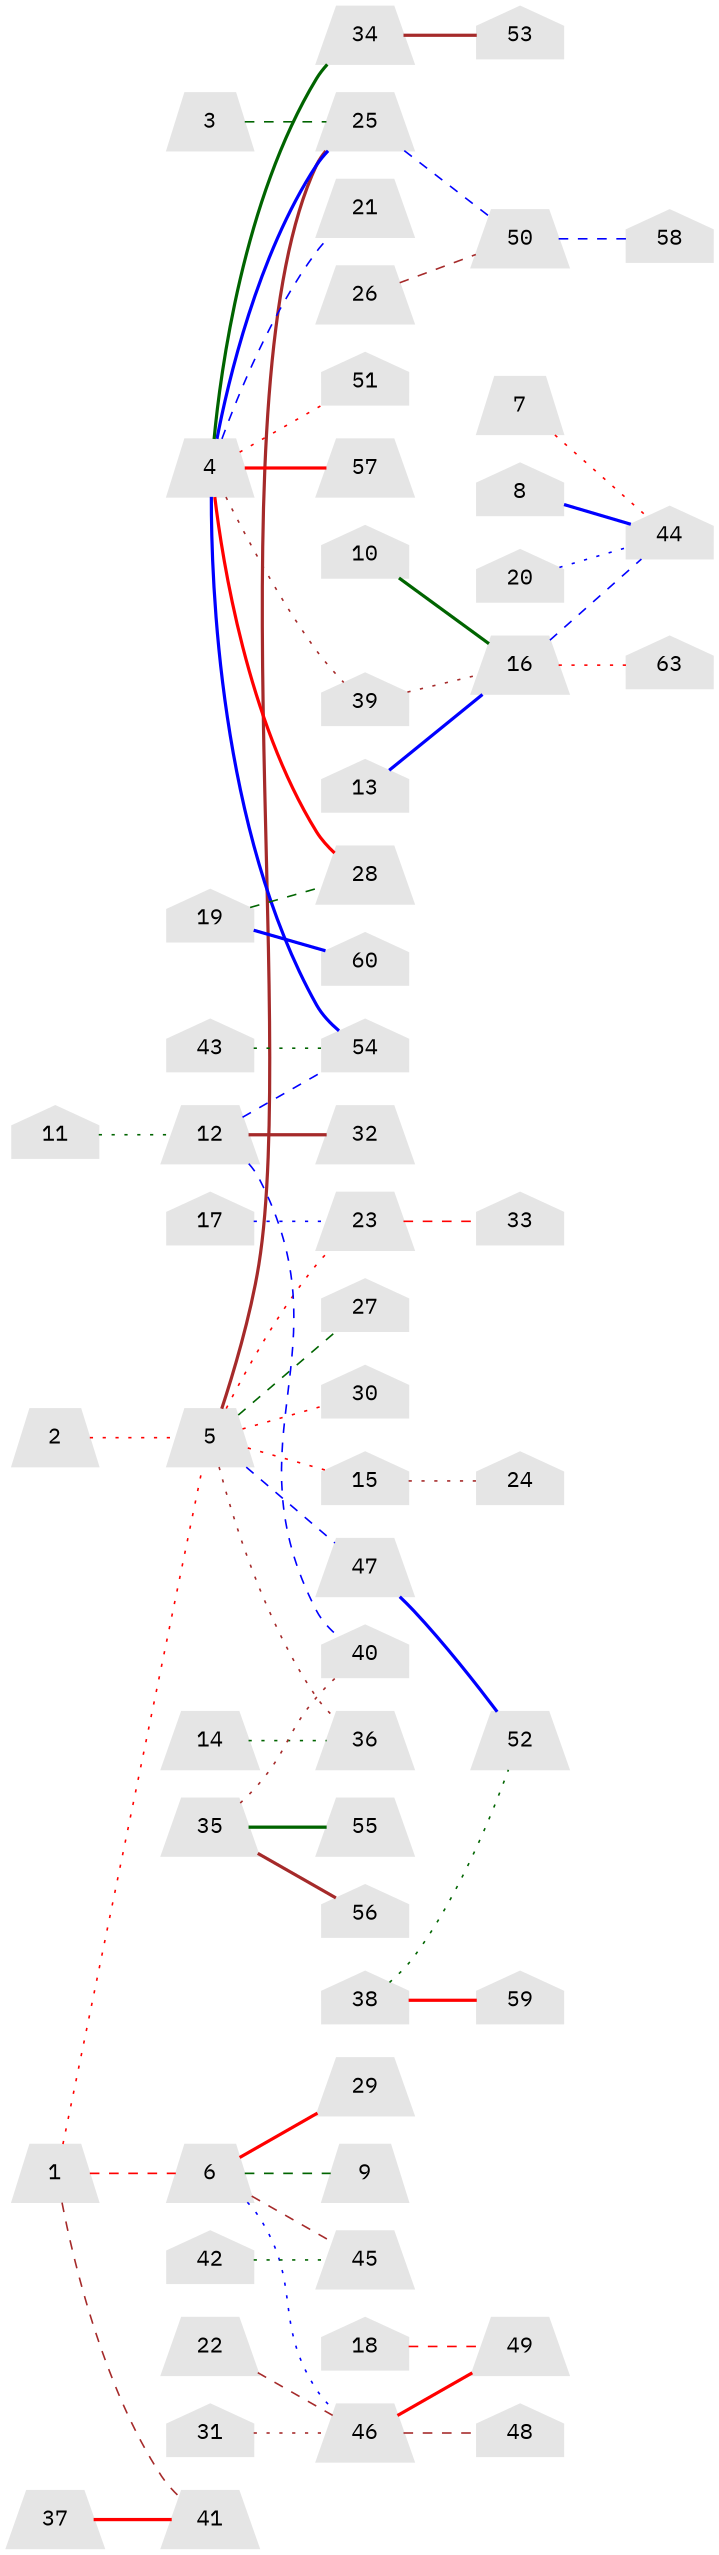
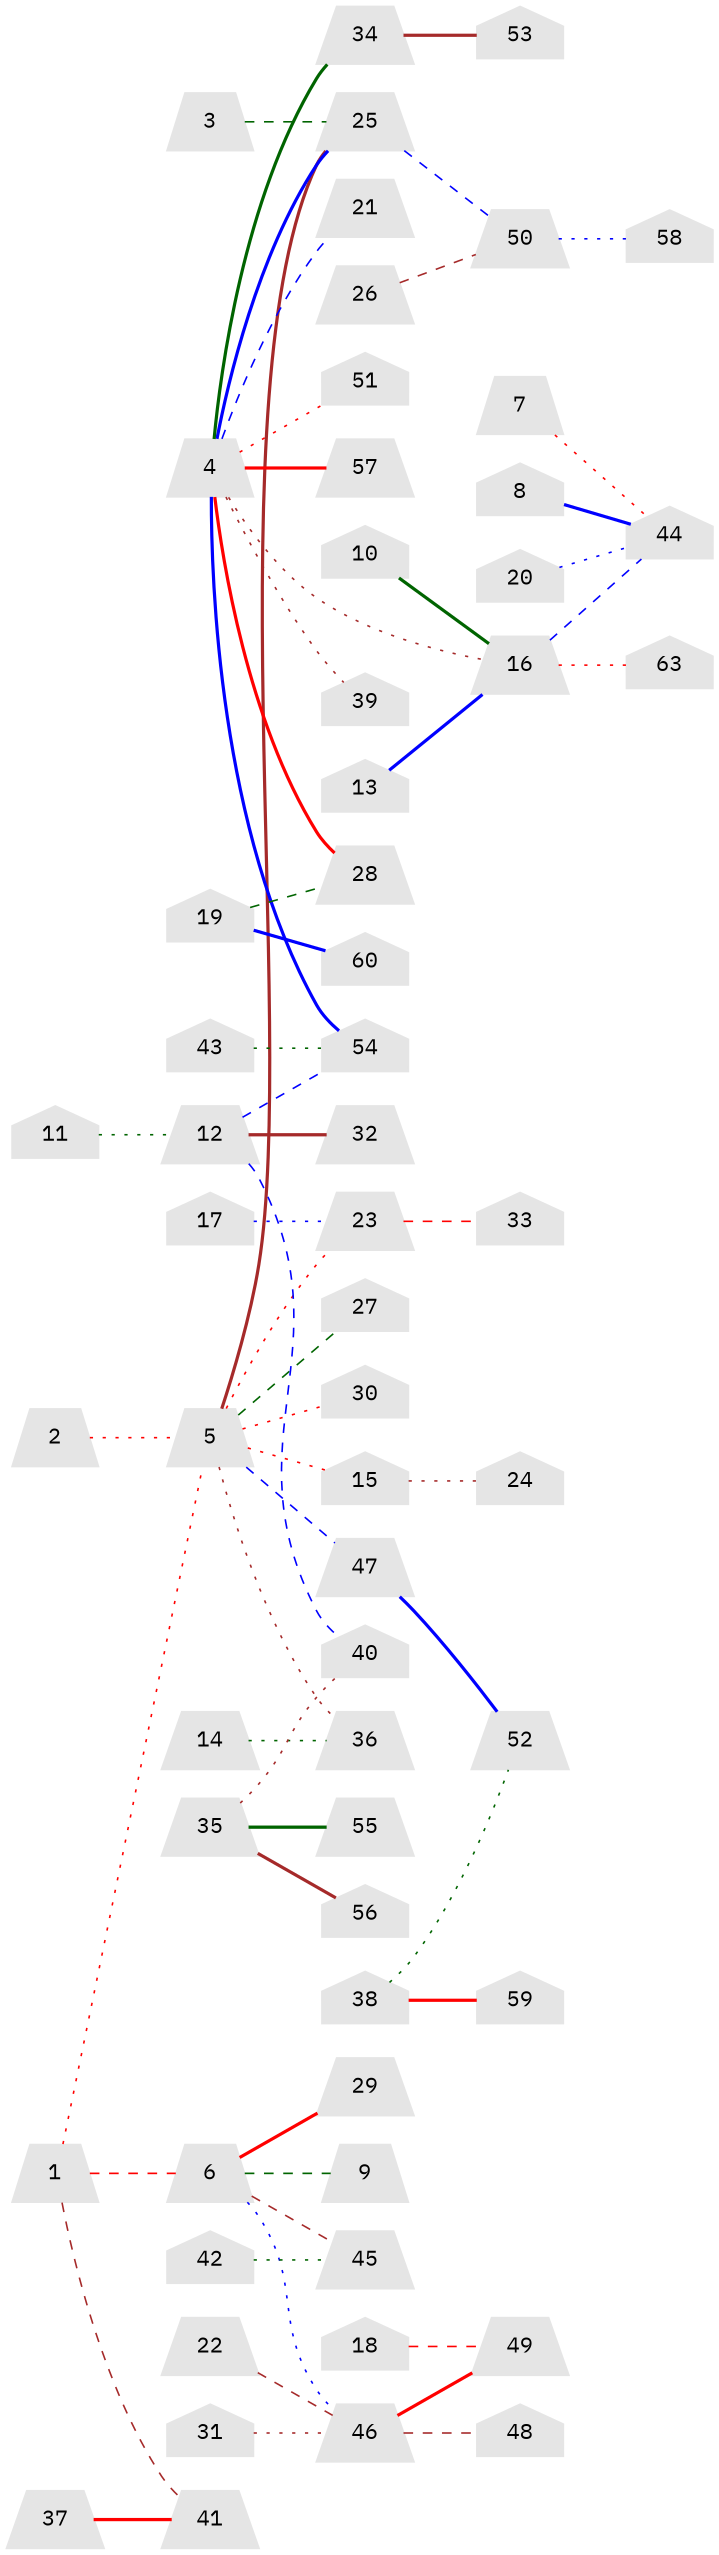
edge "50" -- "58": style dashed -> dotted
edge "16" -- "39": now "16" -- "4"
